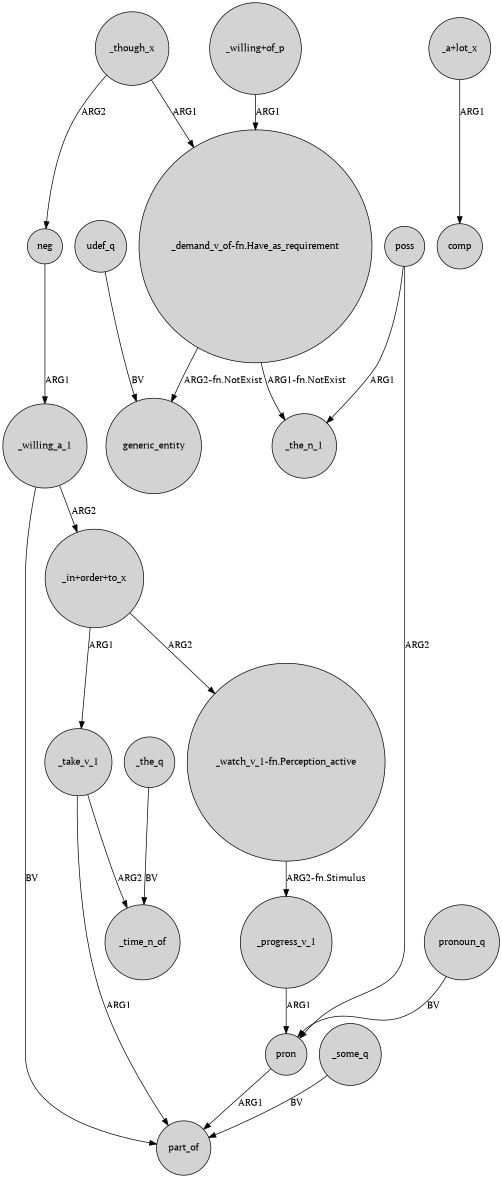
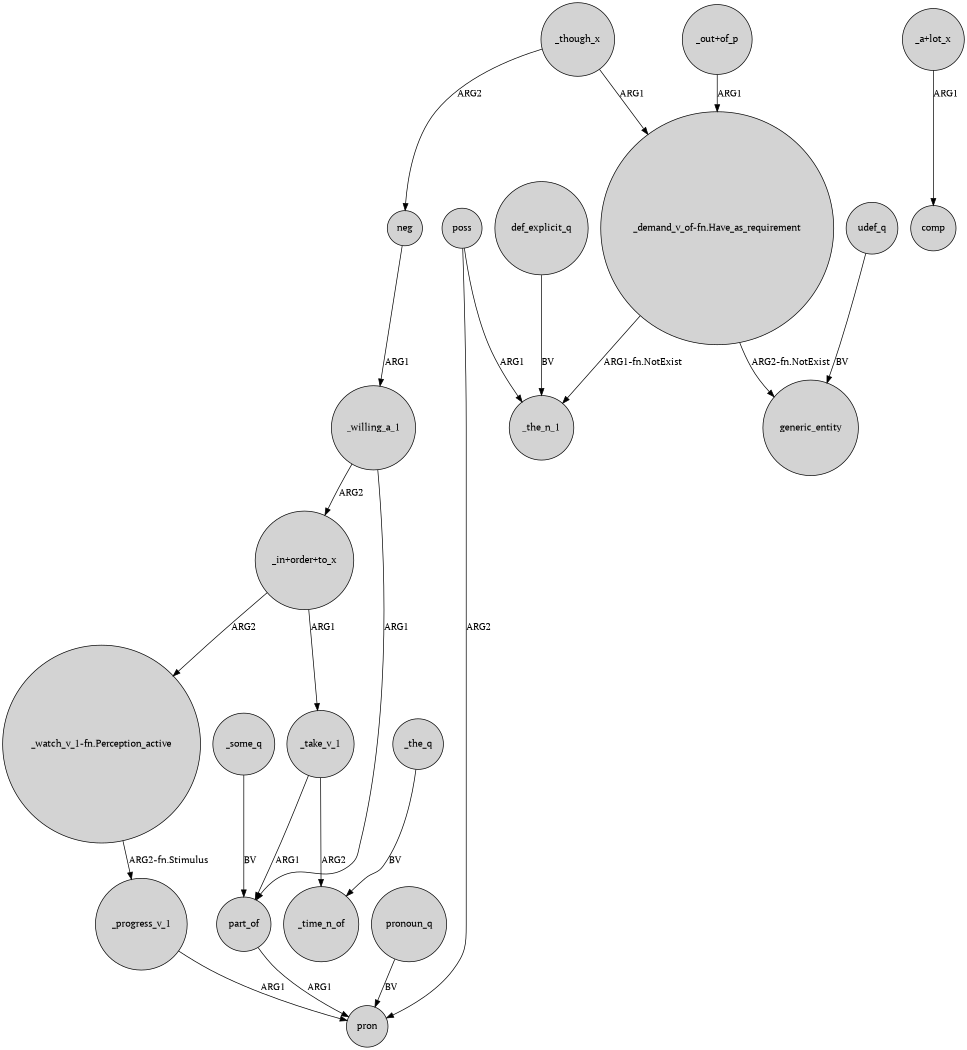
node "_willing+of_p": label "_willing+of_p" -> "_out+of_p"
node "def_explicit_q": added
edge "_willing_a_1" -> "part_of": label "BV" -> "ARG1"
edge "pron" -> "part_of": reversed
